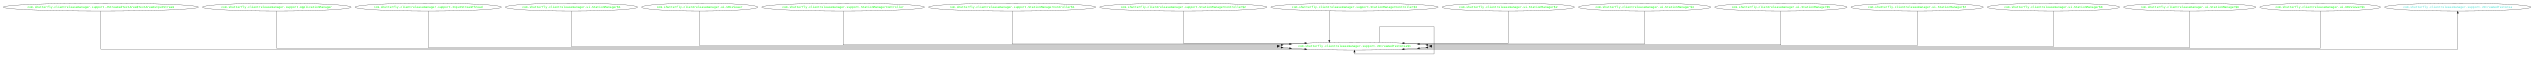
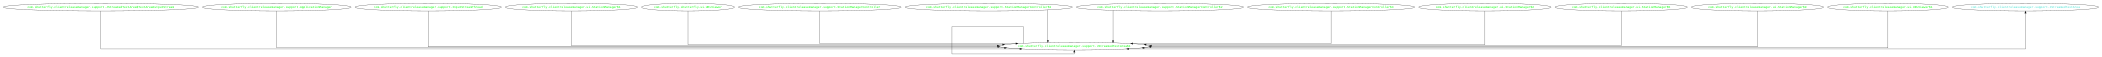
node "com.shutterfly.clientreleasemanager.ui.URLViewer": label "com.shutterfly.clientreleasemanager.ui.URLViewer" -> "com.shutterfly.shutterfly.ui.URLViewer"
node "com.shutterfly.clientreleasemanager.ui.StationManager$4": removed
node "com.shutterfly.clientreleasemanager.ui.StationManager$7": removed
node "com.shutterfly.clientreleasemanager.ui.StationManager$8": removed
